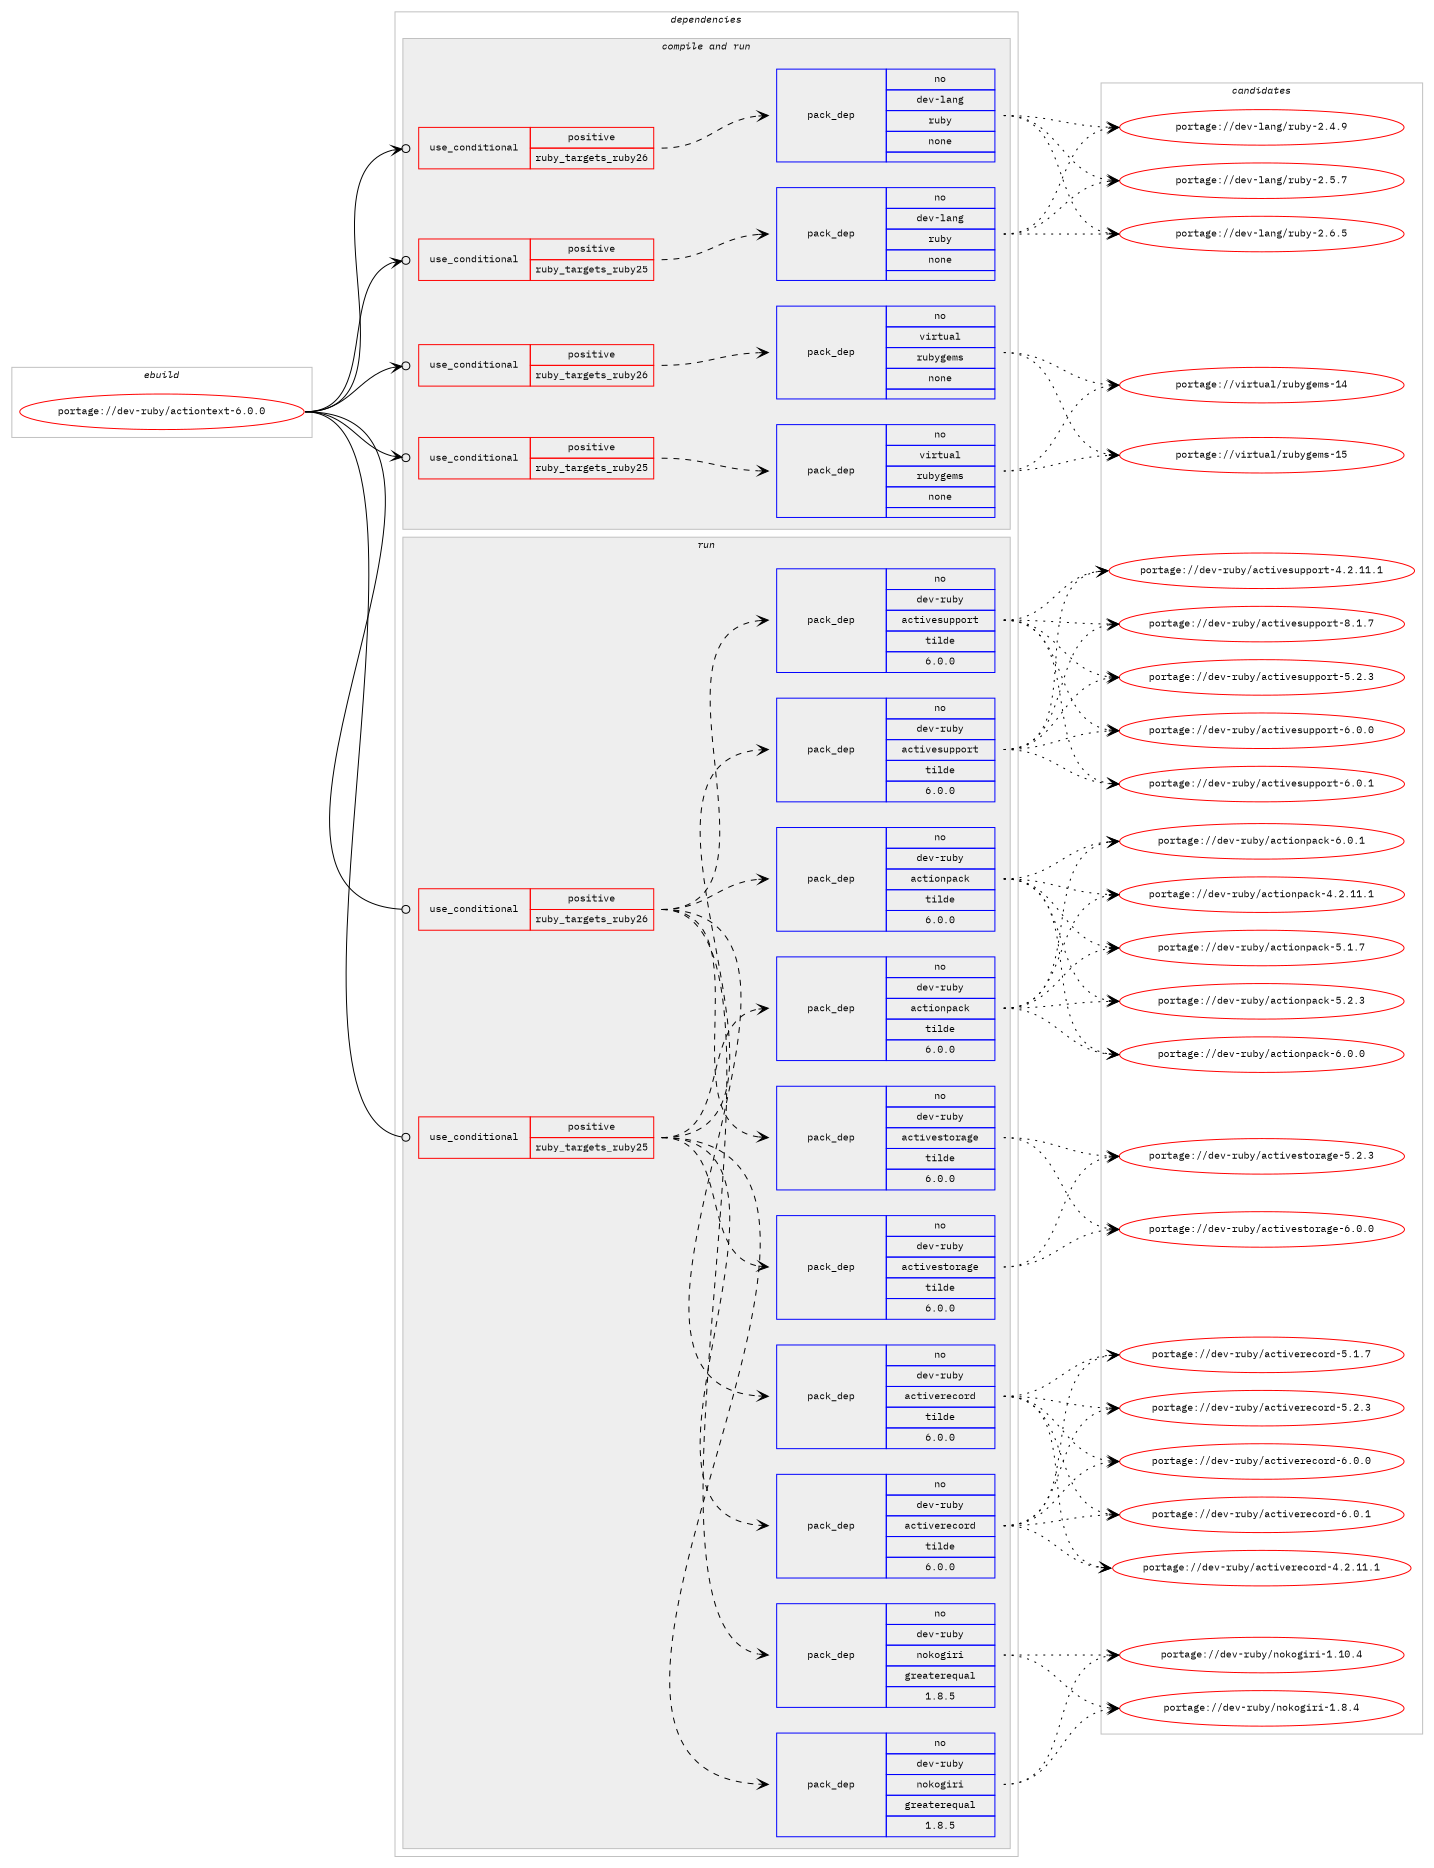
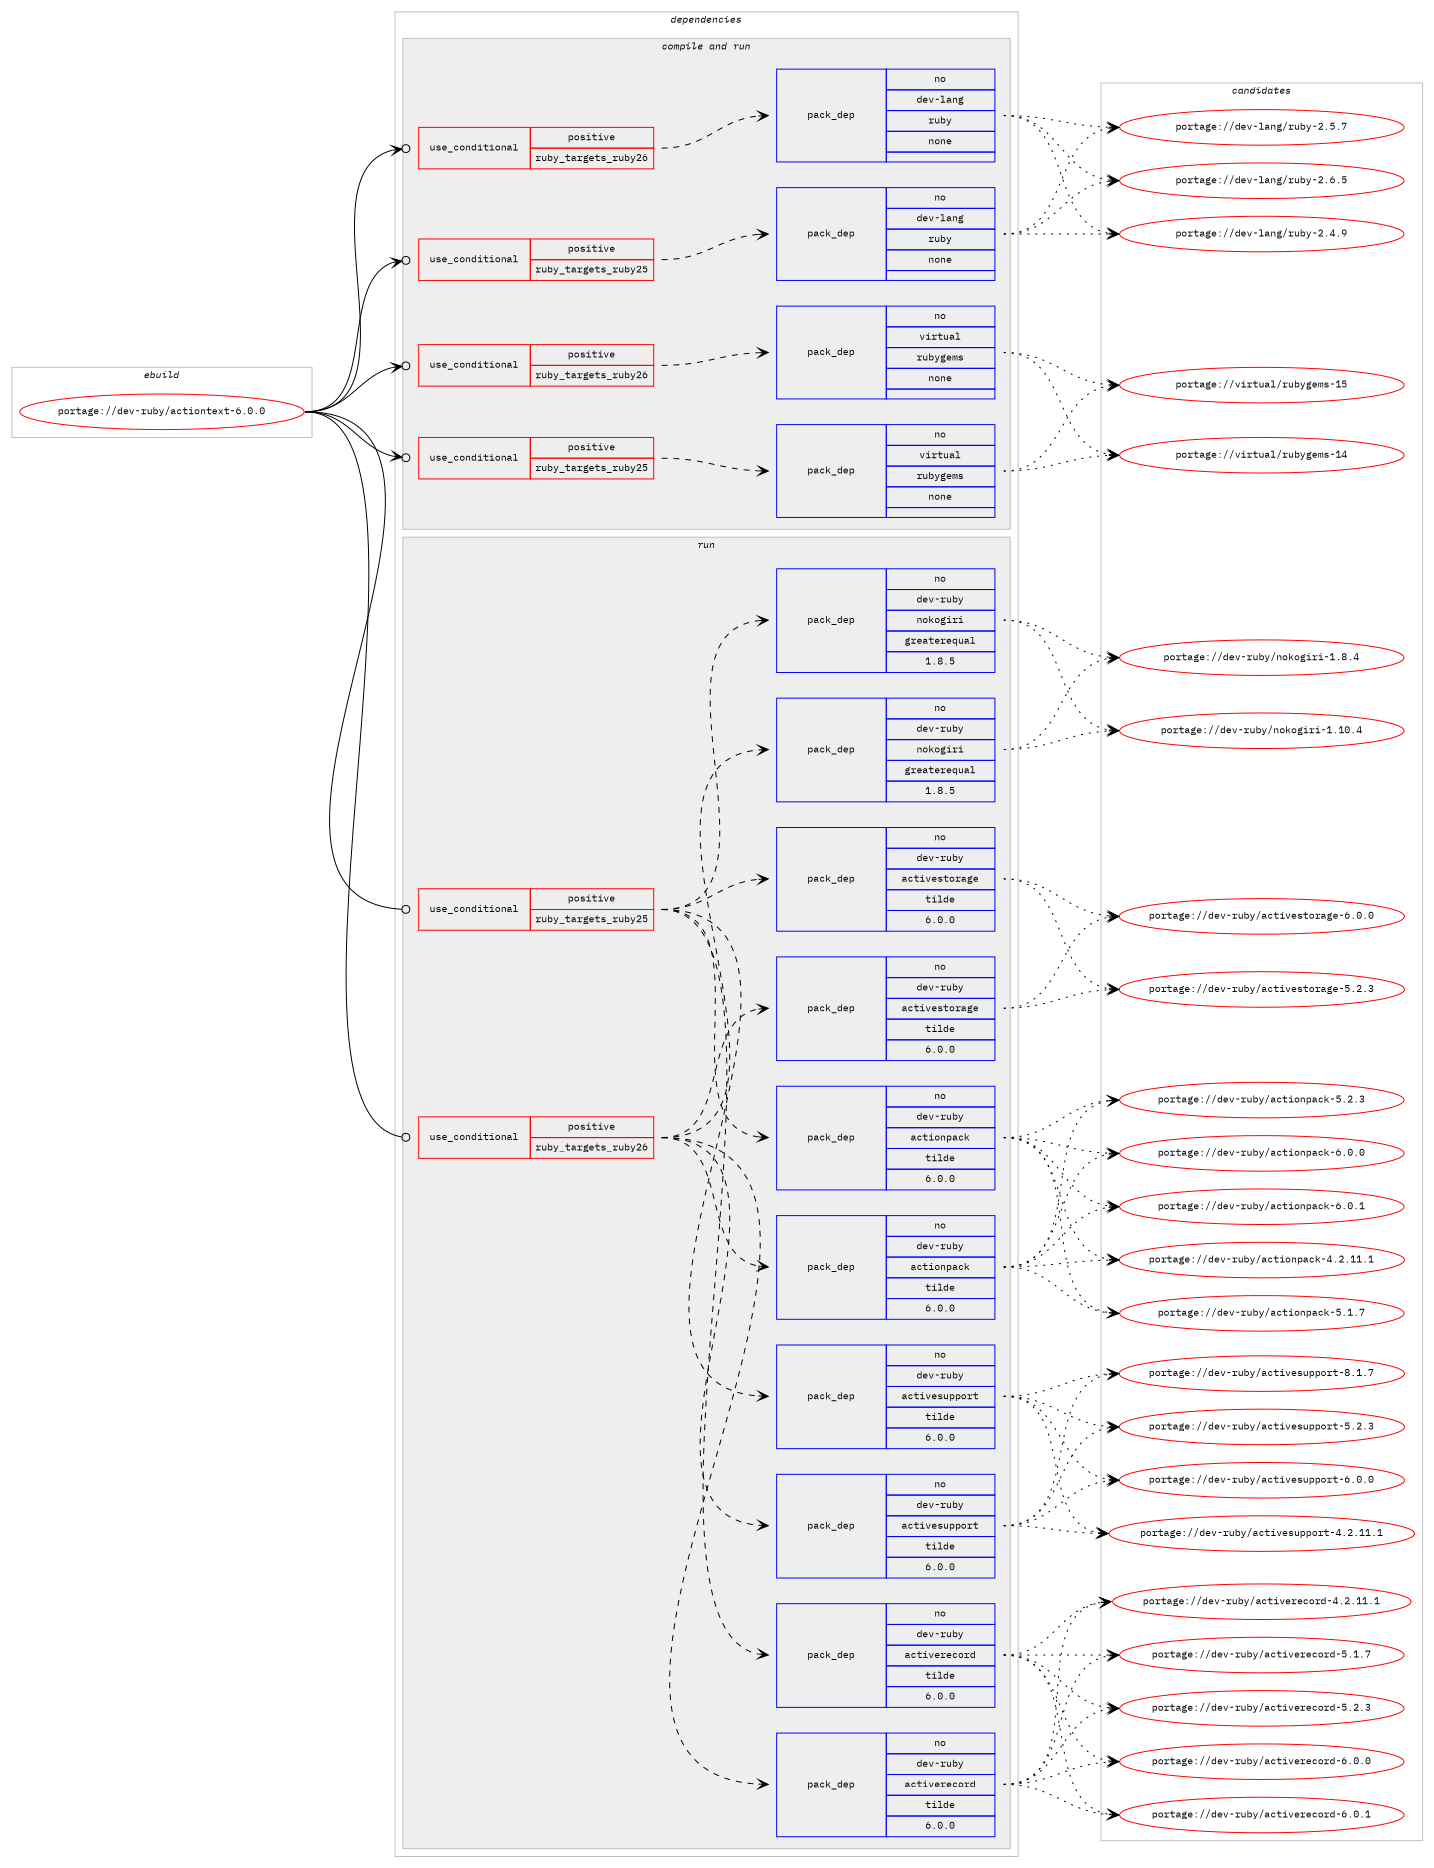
node "portage://dev-ruby/activesupport-6.0.1": removed
